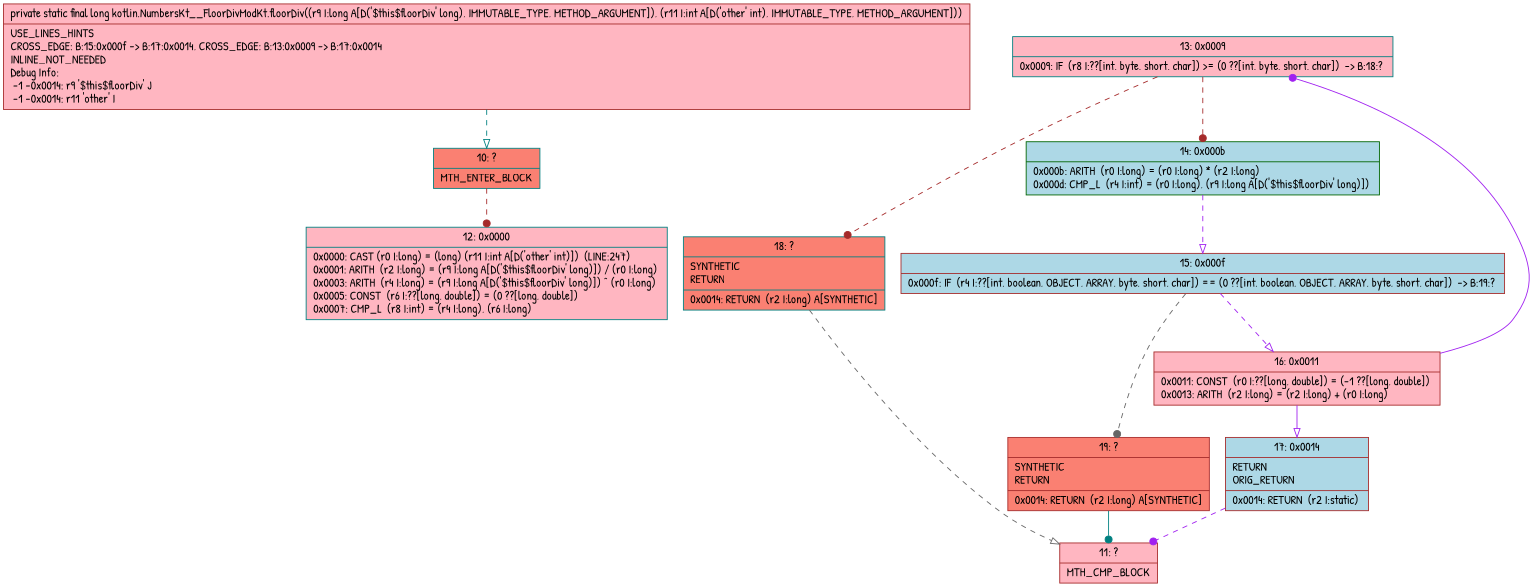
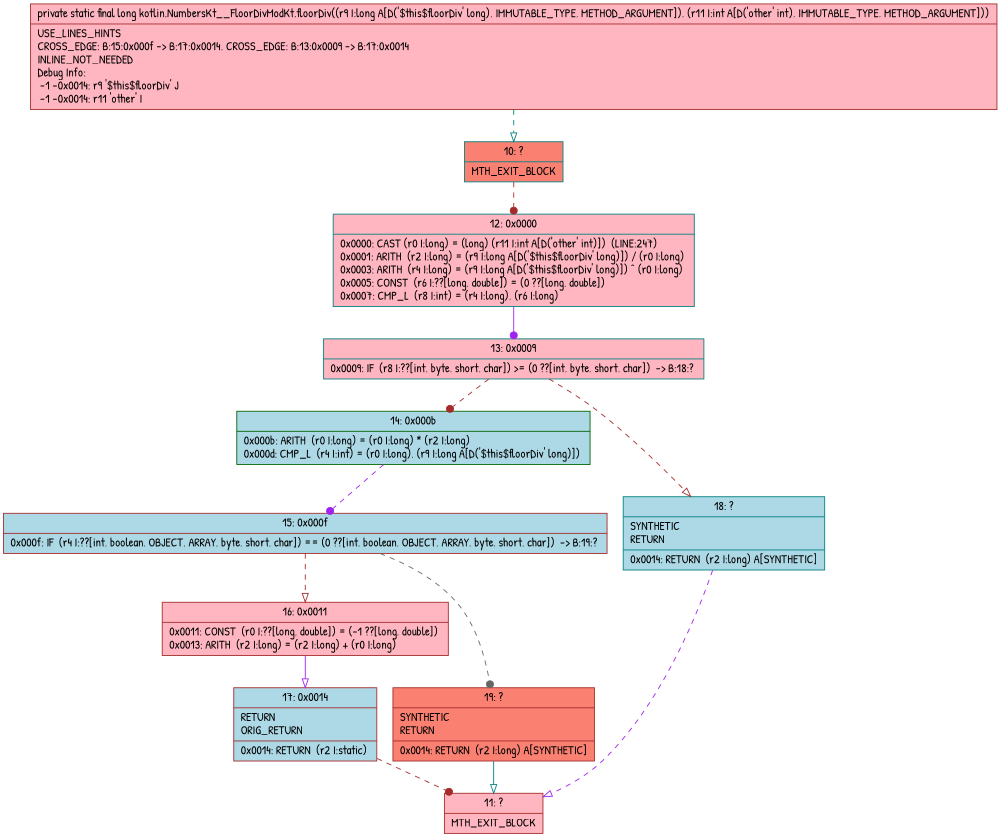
edge "13: 0x0009" -> "18: ?": arrowhead dot -> onormal
node "10: ?": text "MTH_ENTER_BLOCK" -> "MTH_EXIT_BLOCK"
edge "16: 0x0011" -> "13: 0x0009": now "12: 0x0000" -> "13: 0x0009"
edge "14: 0x000b" -> "15: 0x000f": arrowhead onormal -> dot
node "18: ?": fillcolor salmon -> lightblue
edge "15: 0x000f" -> "16: 0x0011": color purple -> brown
edge "18: ?" -> "11: ?": color gray40 -> purple
edge "19: ?" -> "11: ?": arrowhead dot -> onormal
edge "17: 0x0014" -> "11: ?": color purple -> brown
node "11: ?": text "MTH_CMP_BLOCK" -> "MTH_EXIT_BLOCK"
